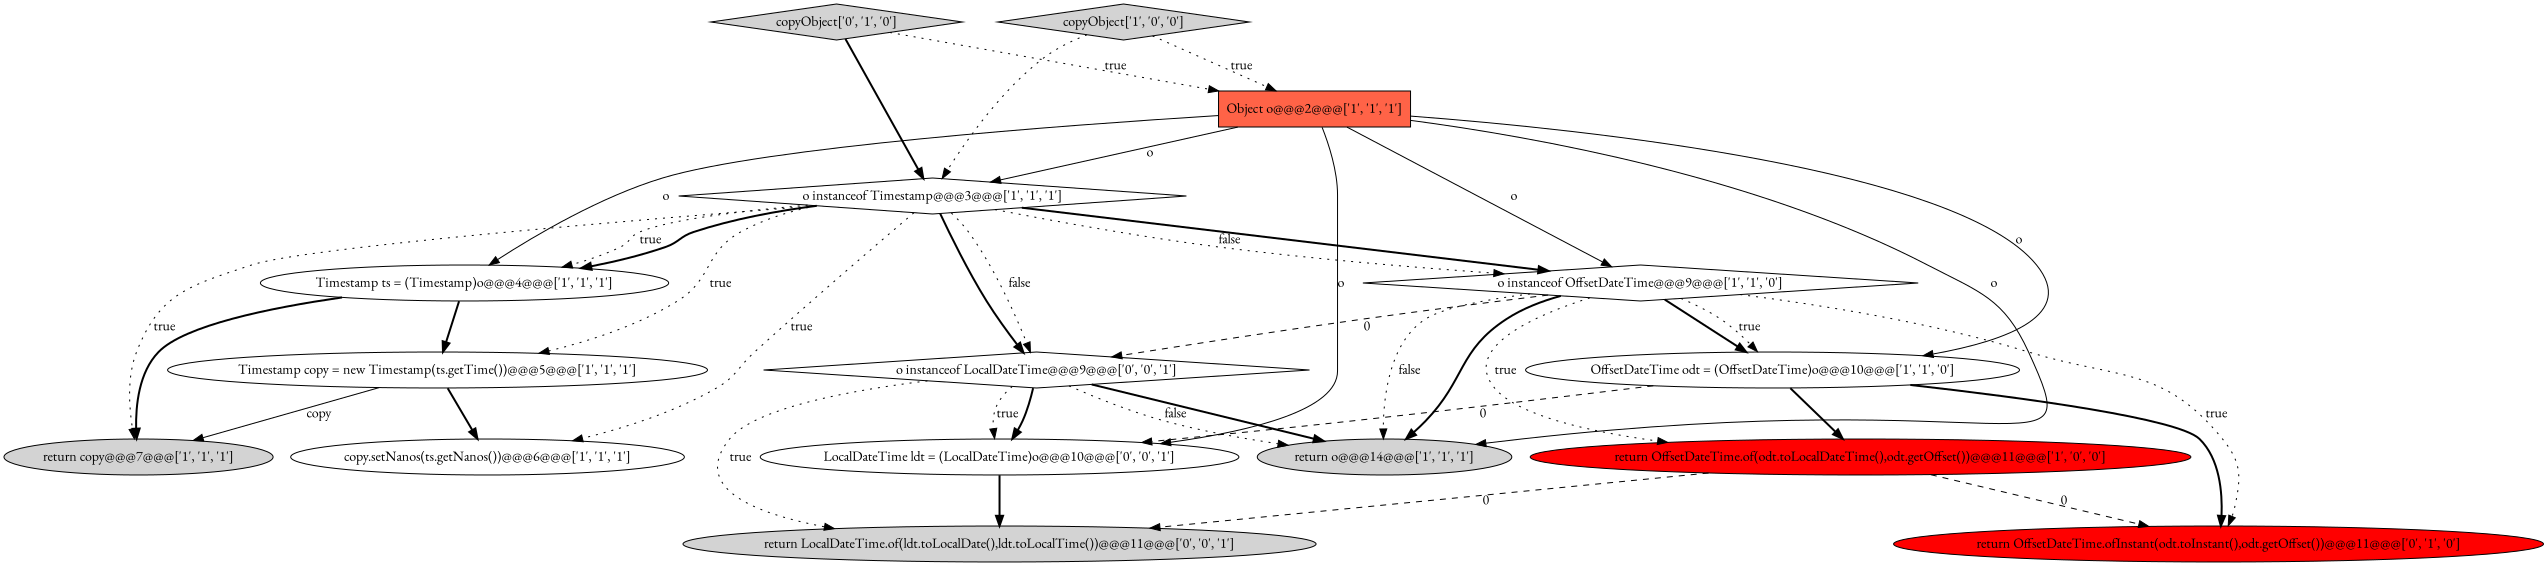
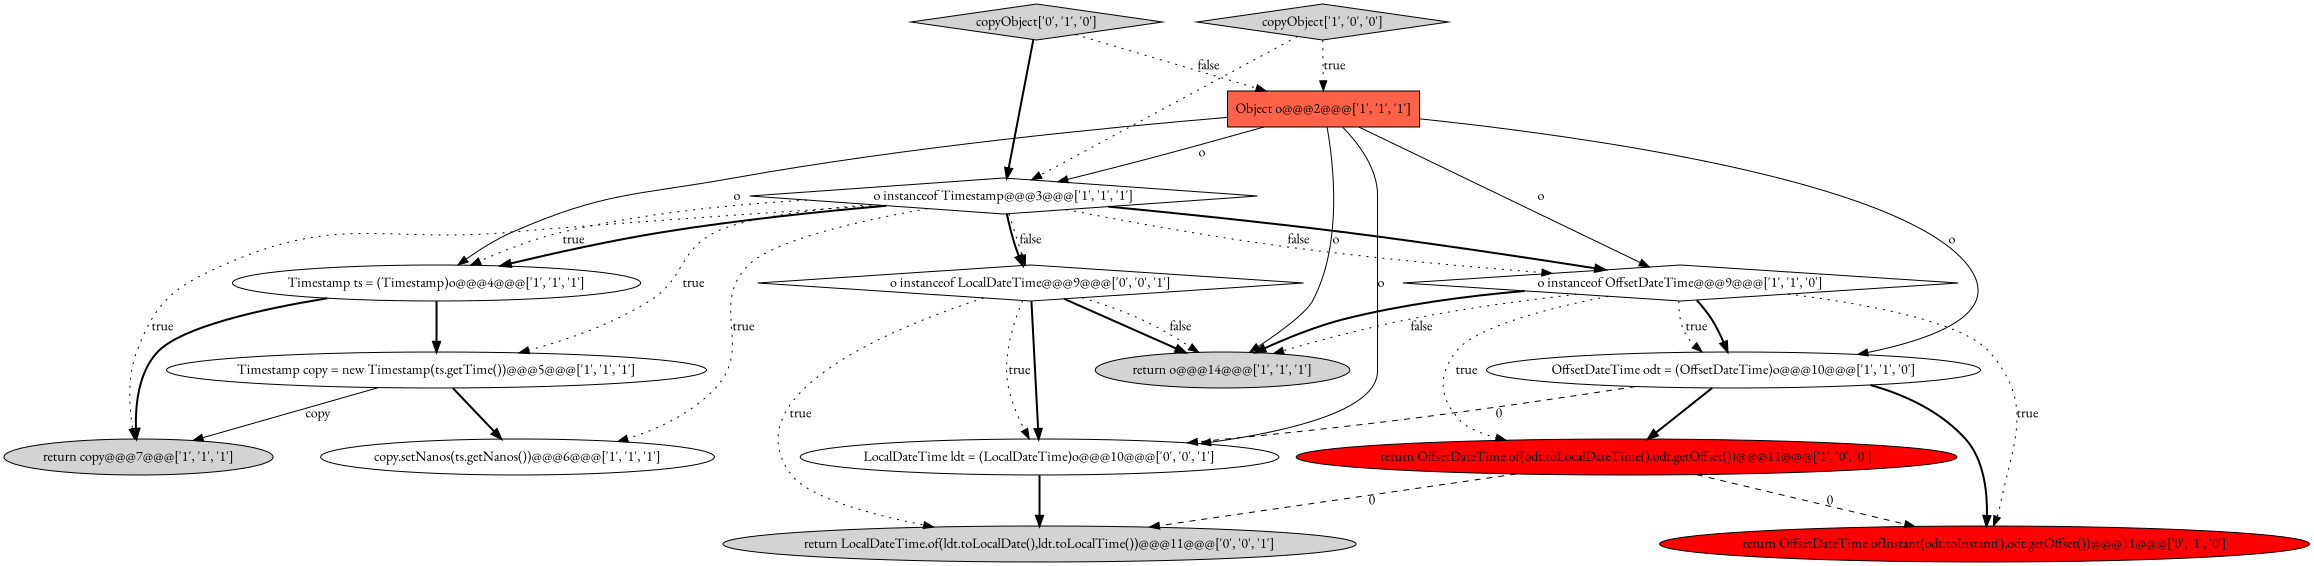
edge "copyObject['0', '1', '0']" -> "Object o@@@2@@@['1', '1', '1']": label "true" -> "false"
edge "o instanceof OffsetDateTime@@@9@@@['1', '1', '0']" -> "o instanceof LocalDateTime@@@9@@@['0', '0', '1']": removed, label "0"
